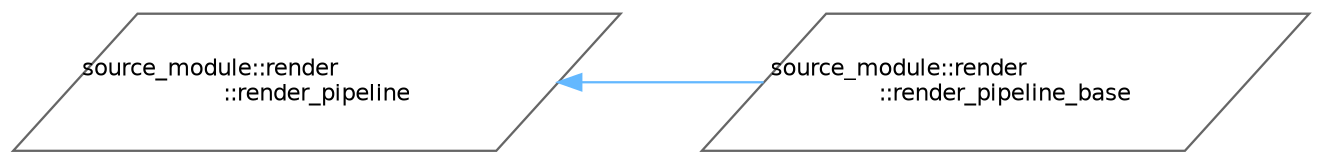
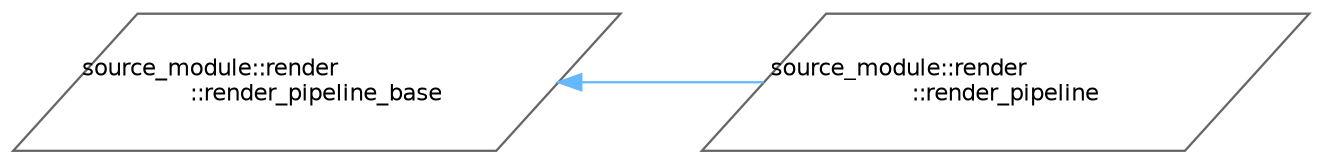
edge "source_module::render ::render_pipeline_base" -> "source_module::render ::render_pipeline": reversed
